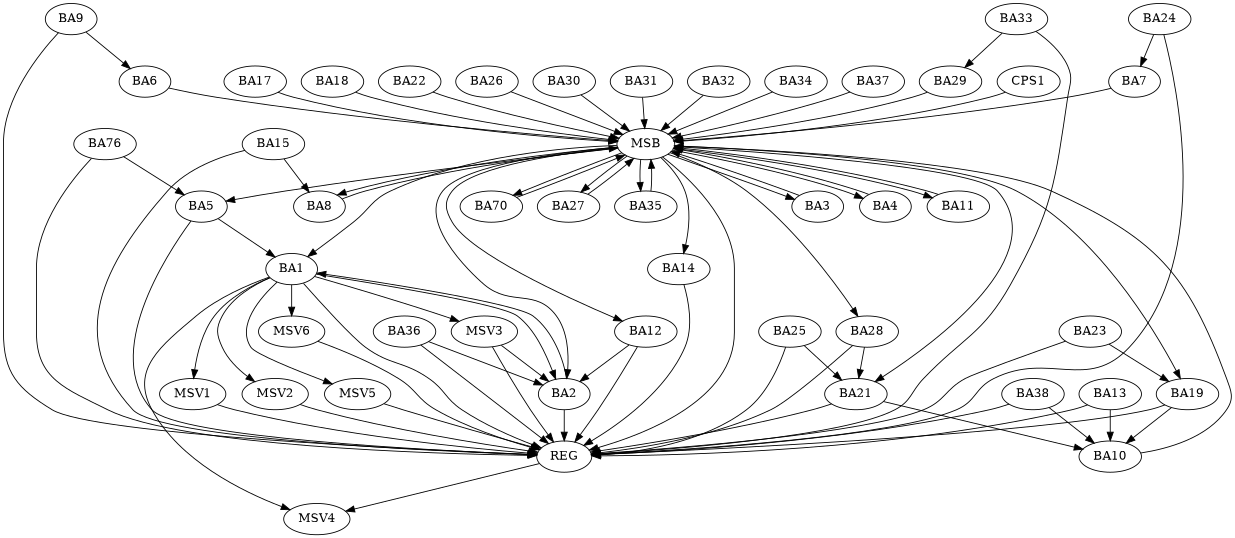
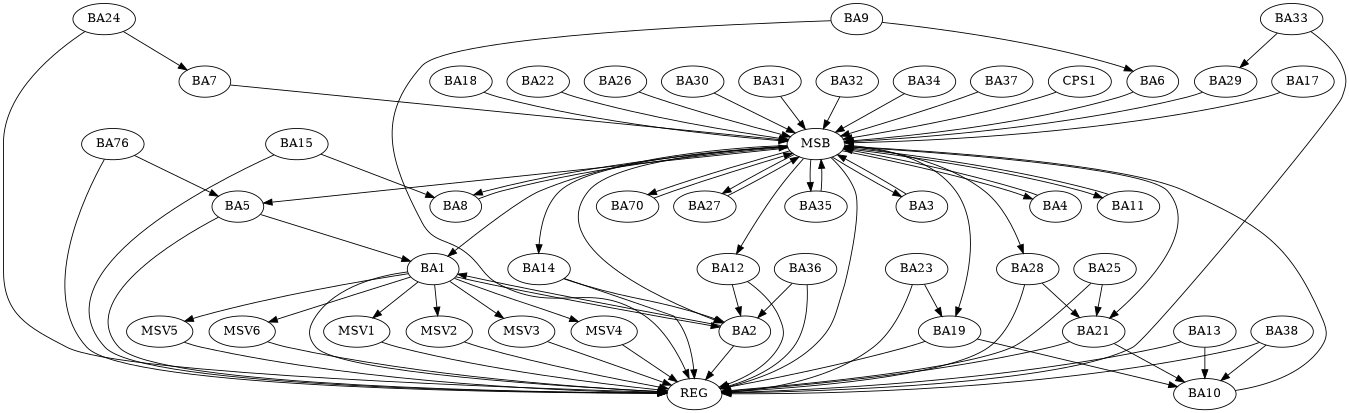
edge "MSV3" -> "BA2": now "BA14" -> "BA2"
edge "REG" -> "MSV4": reversed
